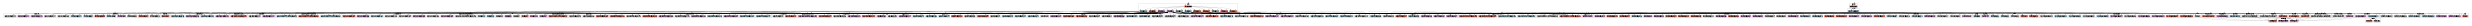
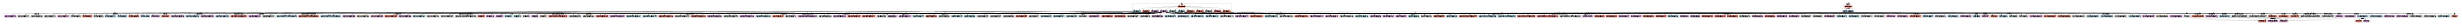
node "threads::BEGIN@73": removed
